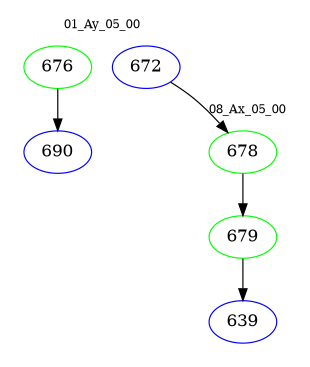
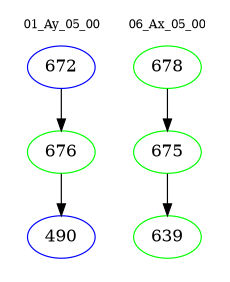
cluster "08_Ax_05_00": label "08_Ax_05_00" -> "06_Ax_05_00"
edge "672" -> "678": now "672" -> "676"
node "690": label "690" -> "490"
node "679": label "679" -> "675"
node "639": color blue -> green
